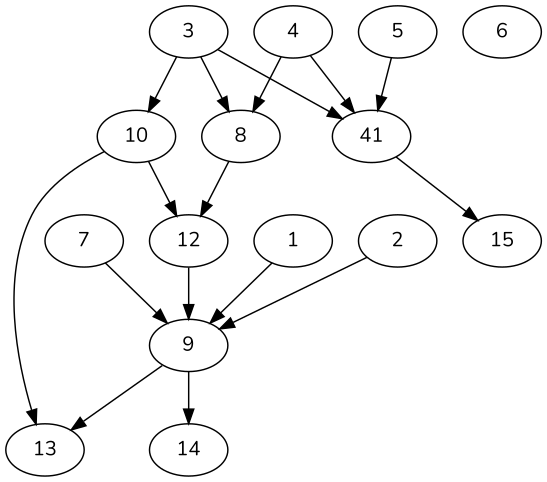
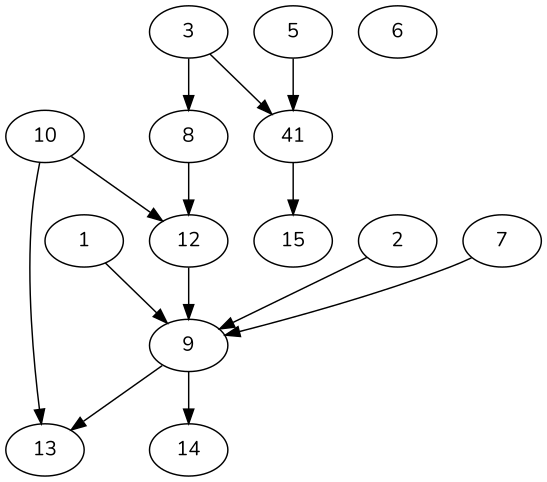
node "4": removed
edge "3" -> "10": removed
